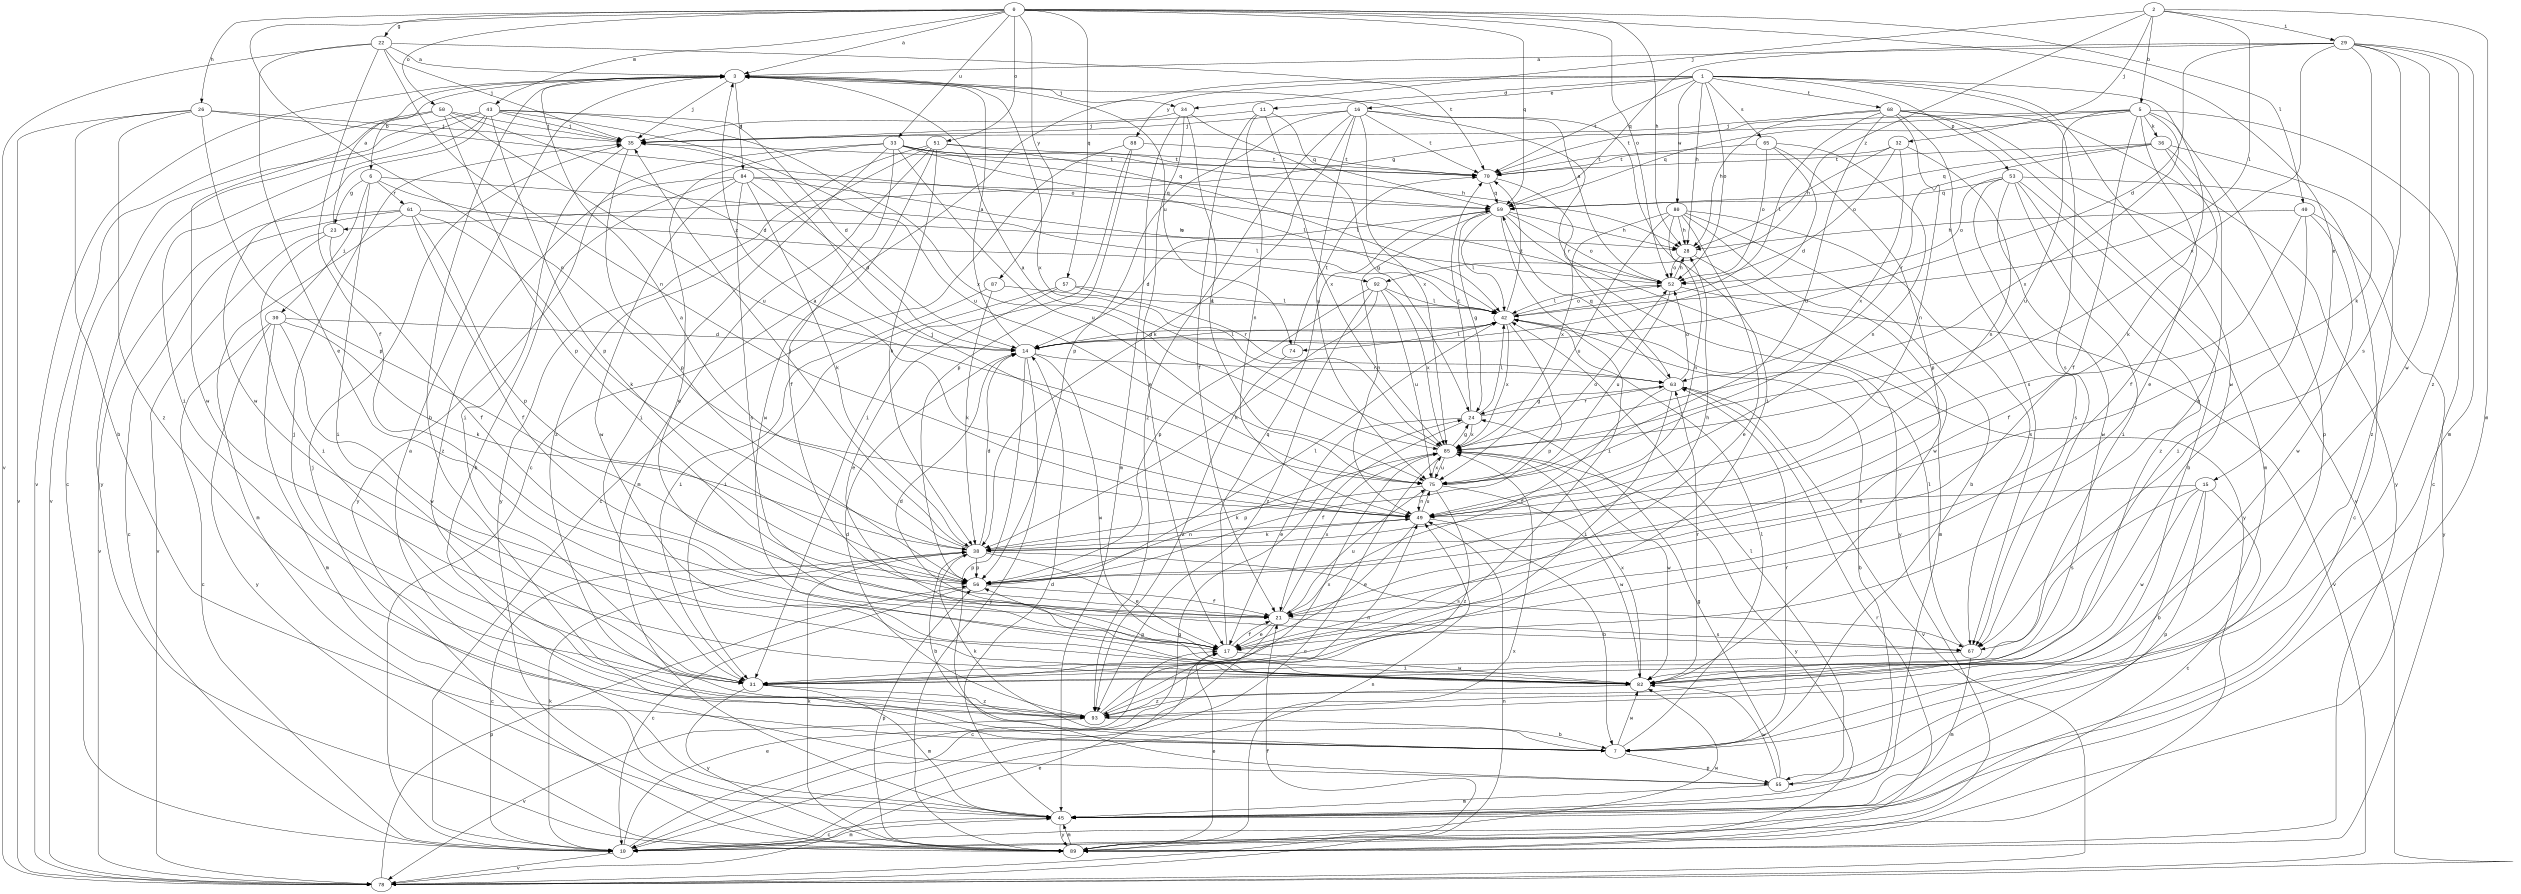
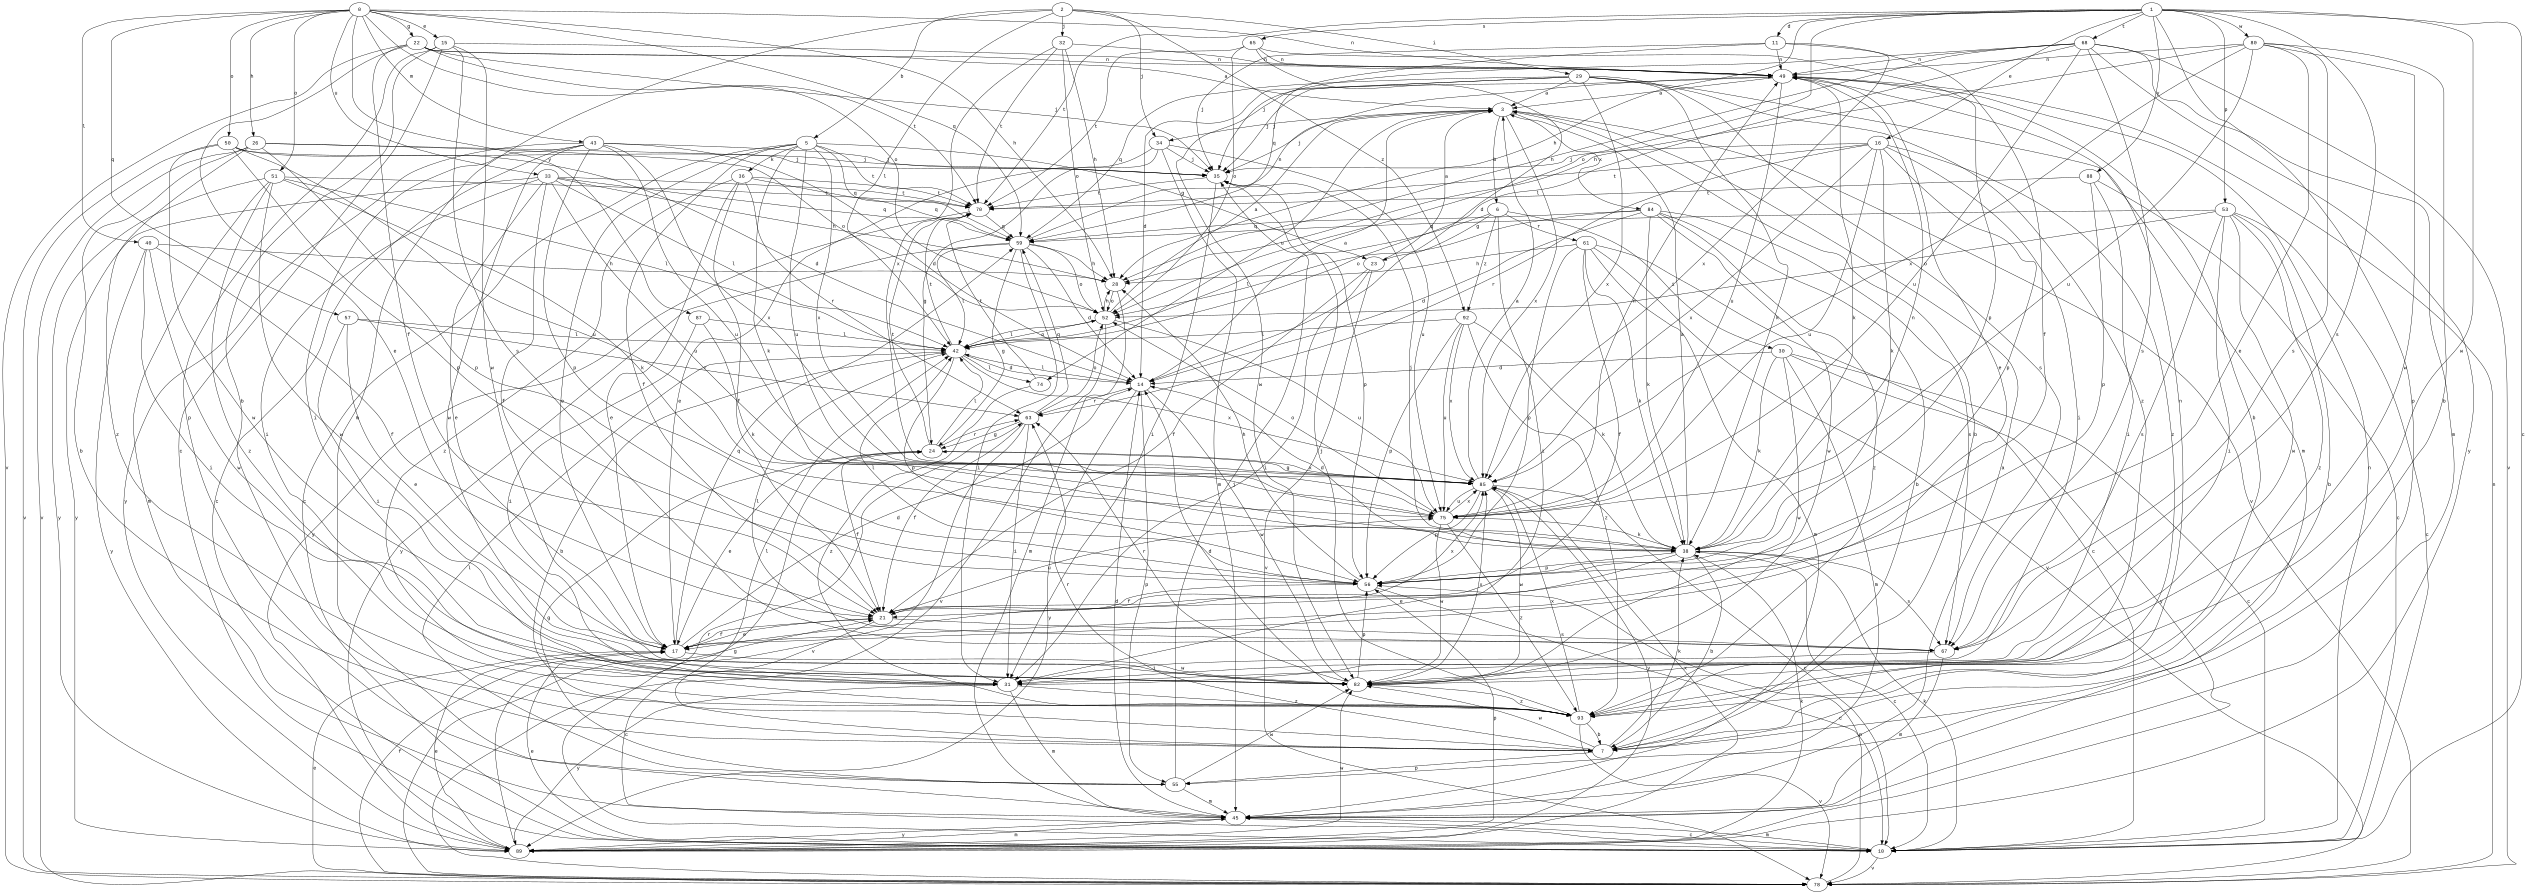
edge "0" -> "3": removed, label "a"
edge "42" -> "45": now "42" -> "7"
